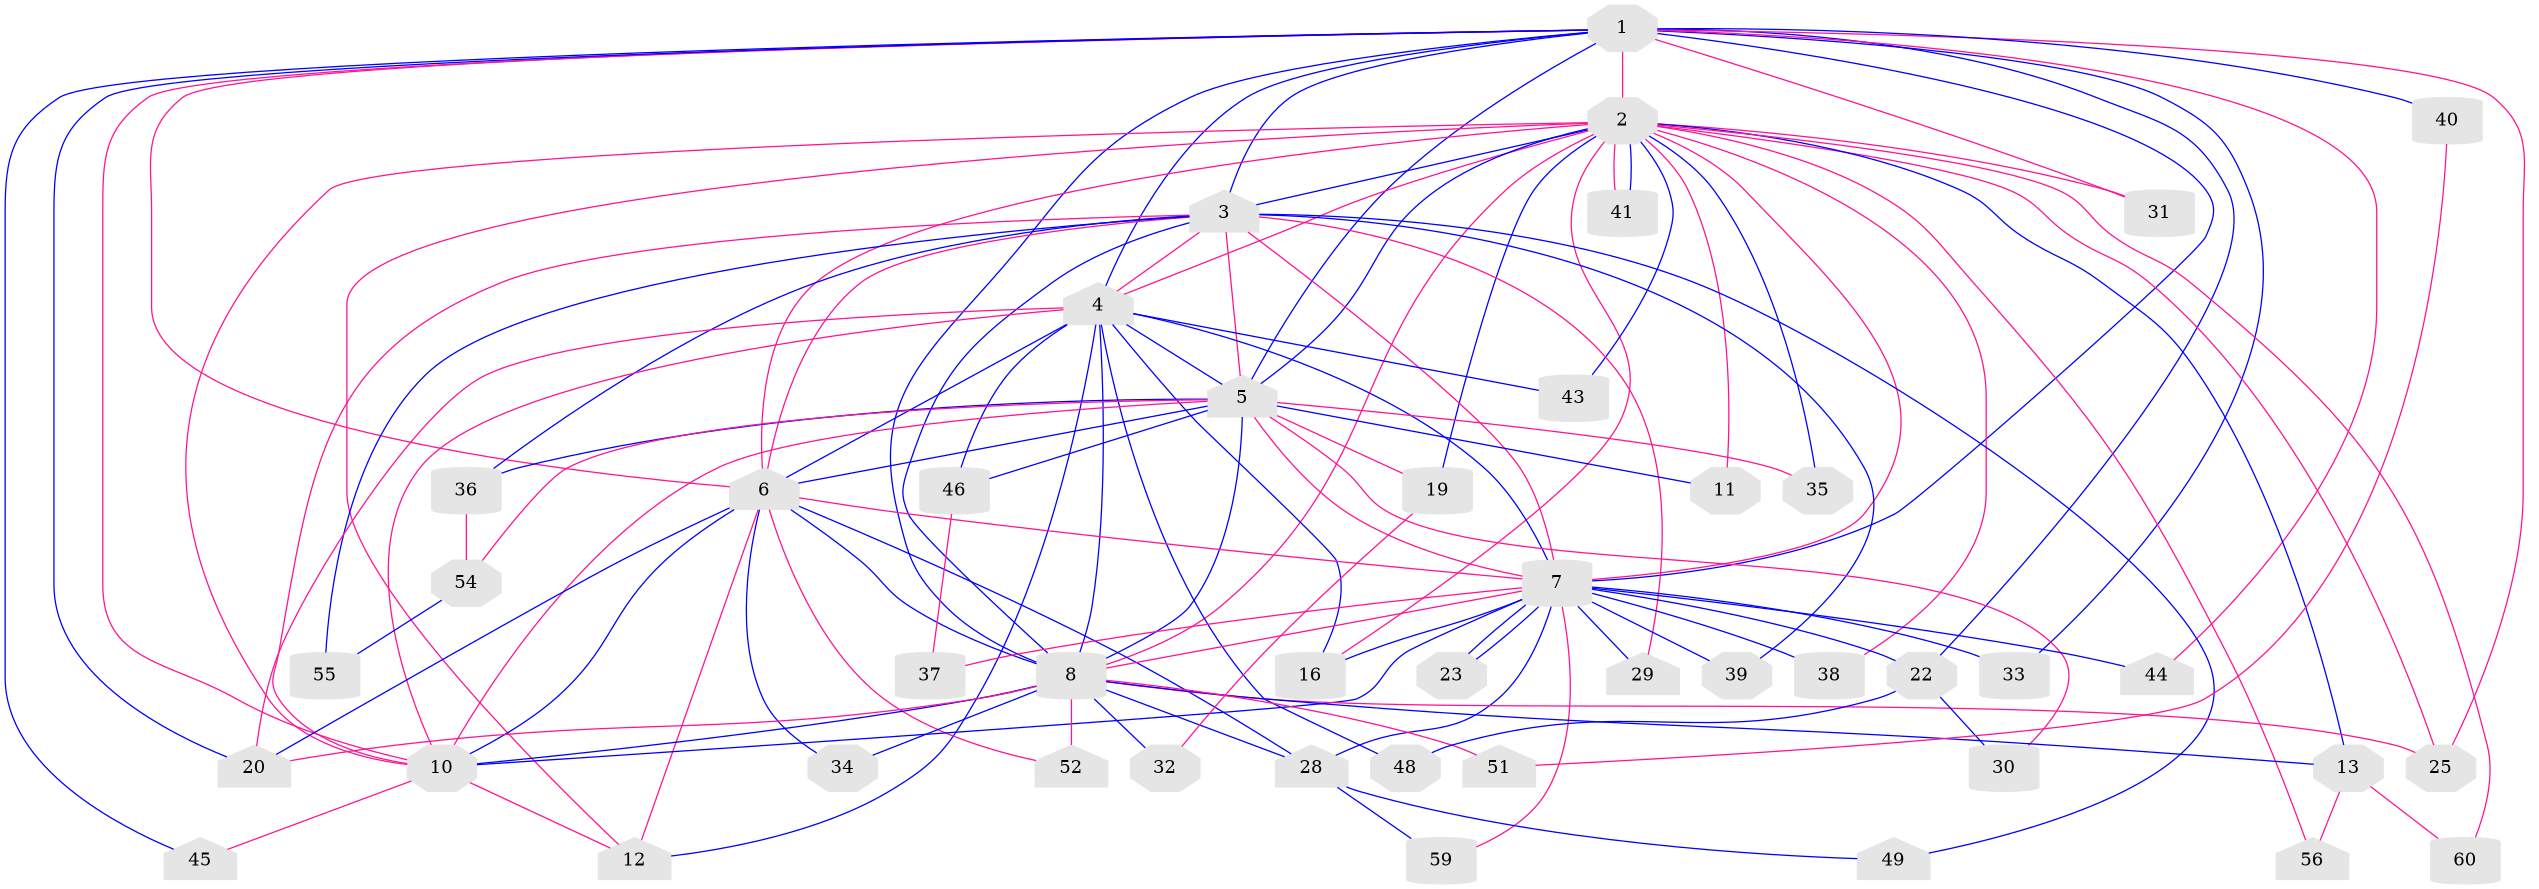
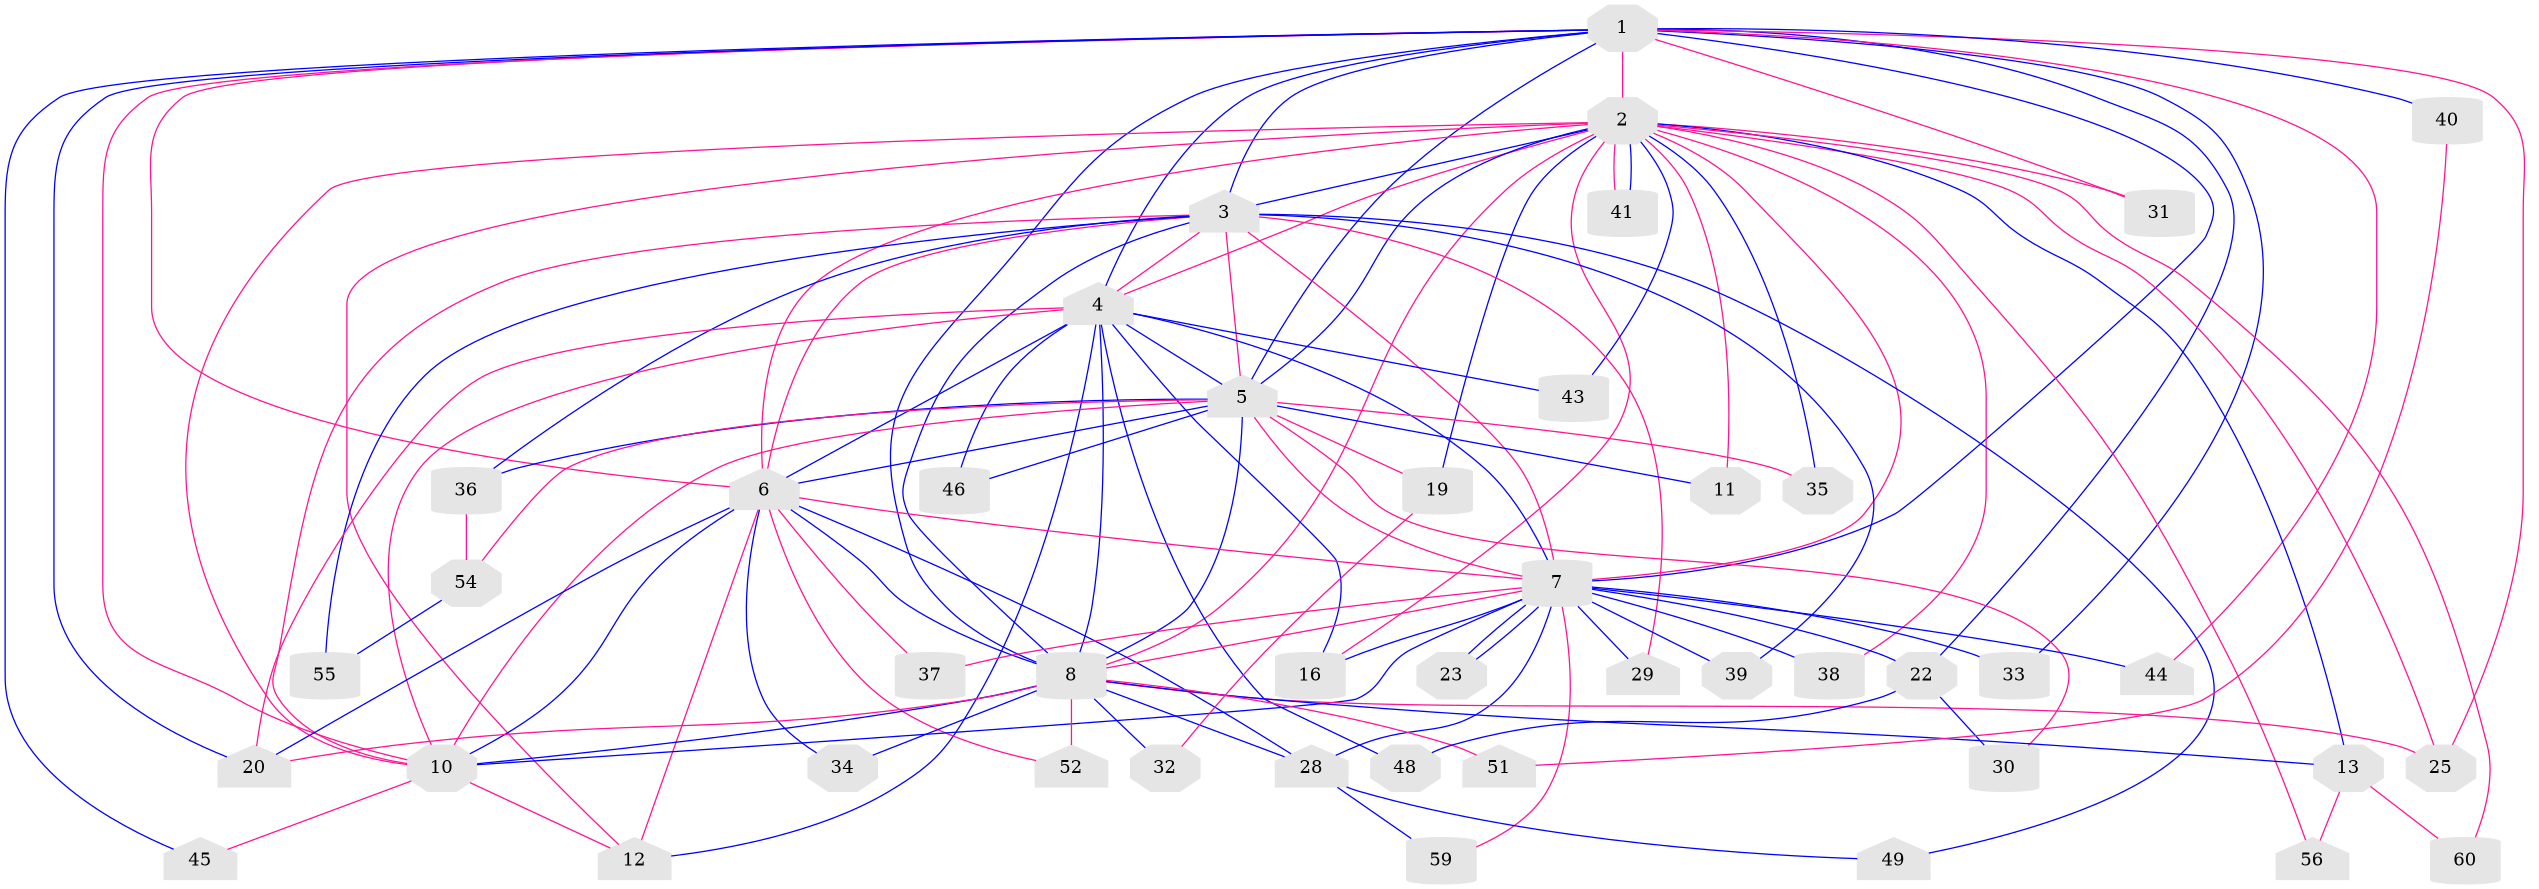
edge "46" -- "37": now "6" -- "37"
